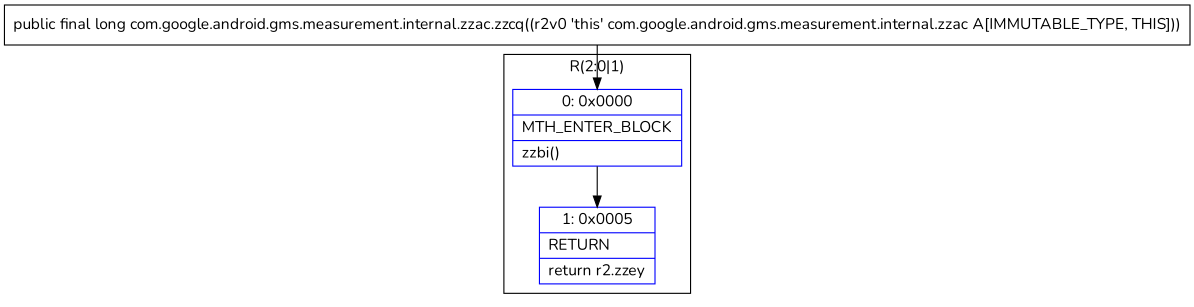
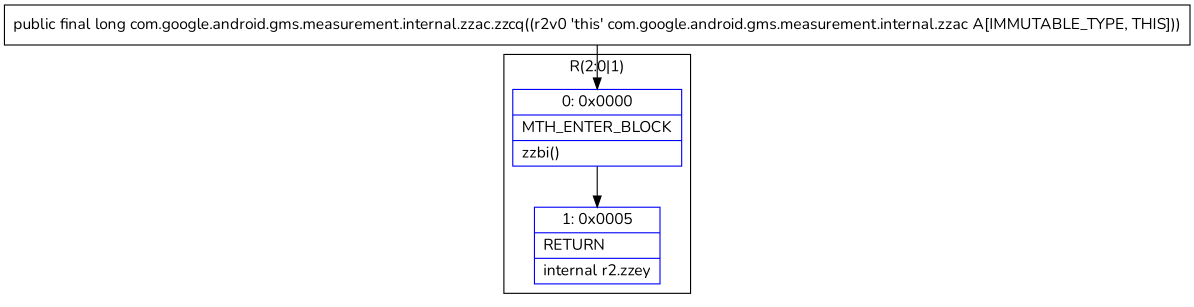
node "1: 0x0005": text "return r2.zzey" -> "internal r2.zzey"
